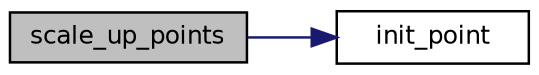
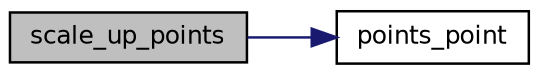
node "init_point": label "init_point" -> "points_point"
